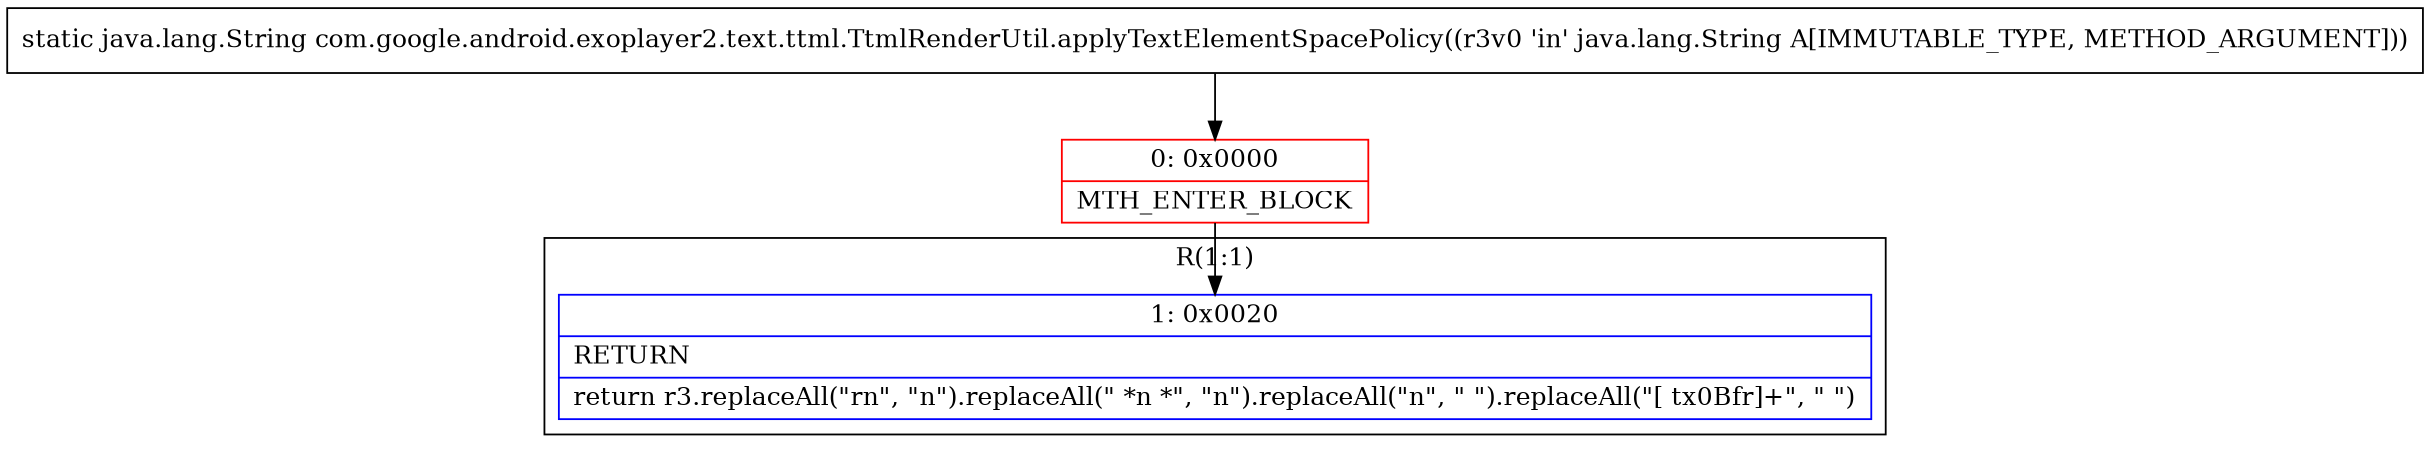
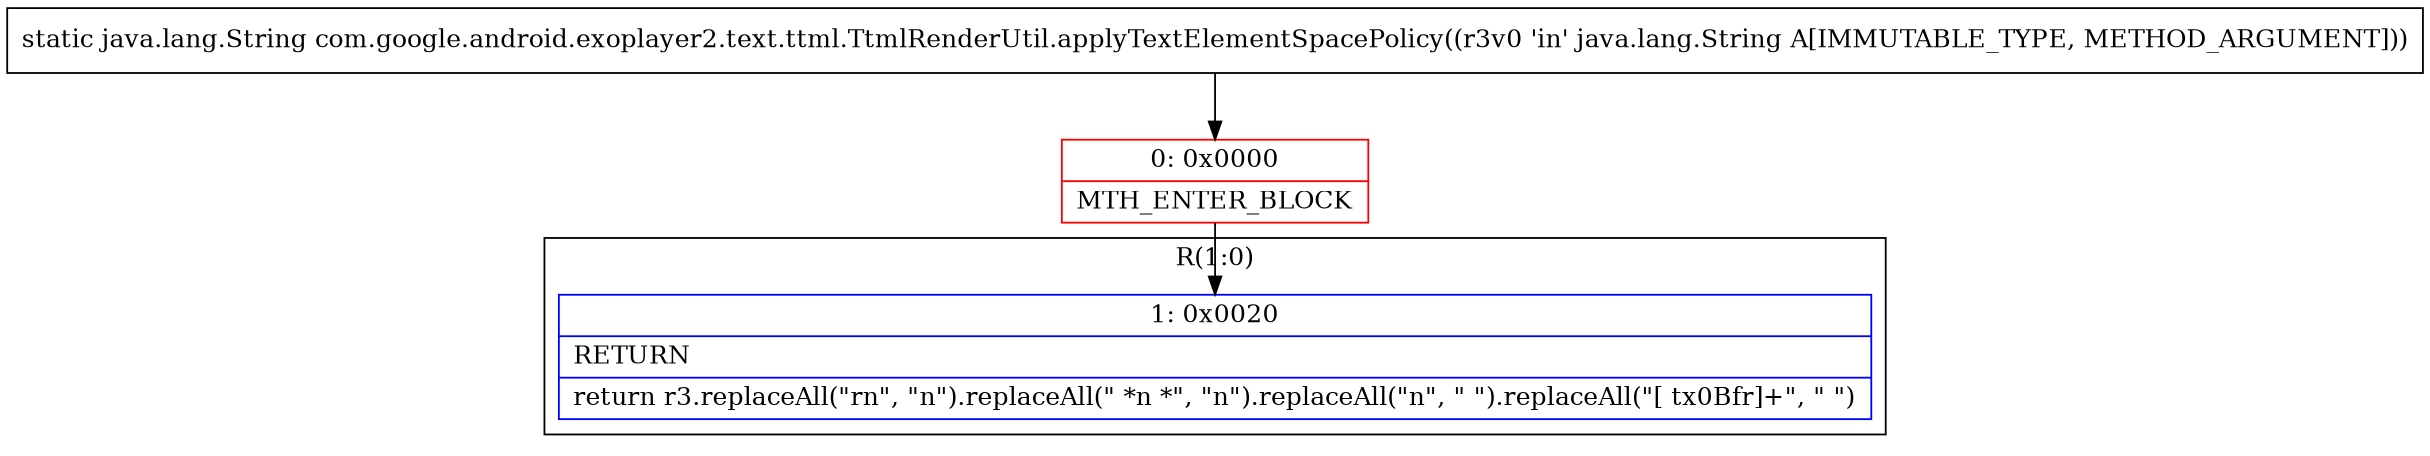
cluster "R(1:1)": label "R(1:1)" -> "R(1:0)"
